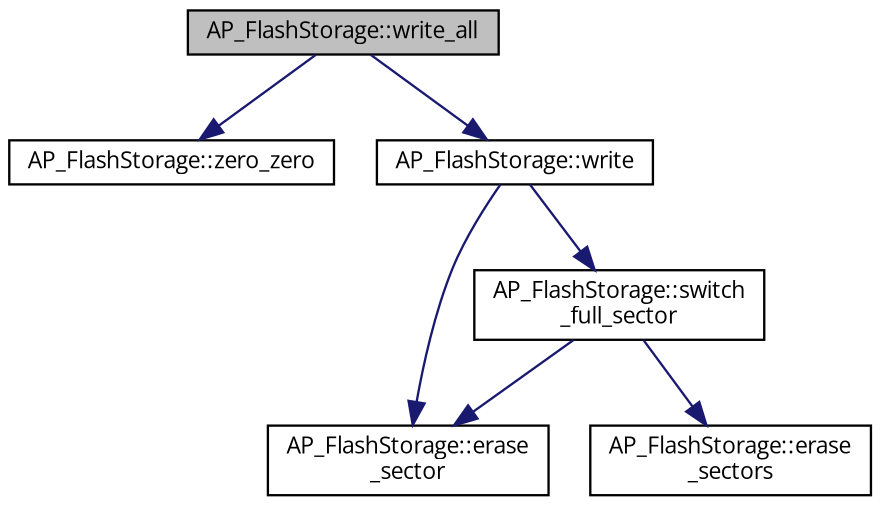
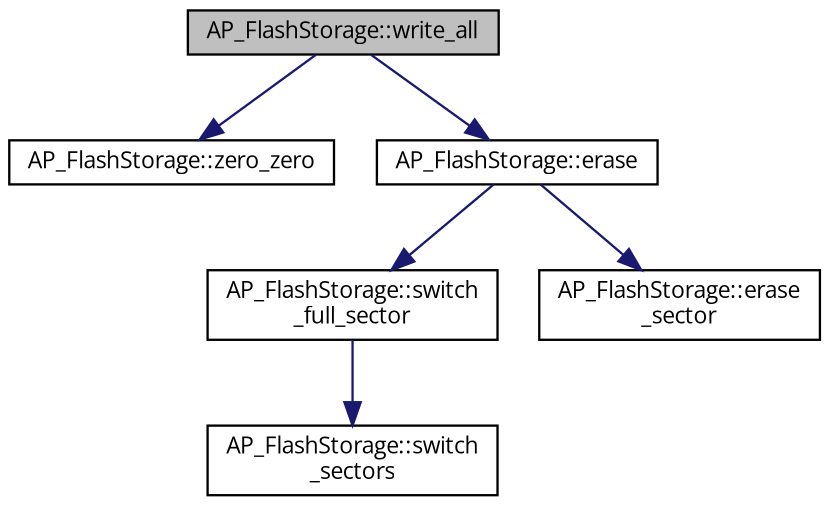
node "AP_FlashStorage::write": label "AP_FlashStorage::write" -> "AP_FlashStorage::erase"
edge "AP_FlashStorage::switch _full_sector" -> "AP_FlashStorage::erase _sector": removed
node "AP_FlashStorage::erase _sectors": label "AP_FlashStorage::erase _sectors" -> "AP_FlashStorage::switch _sectors"
